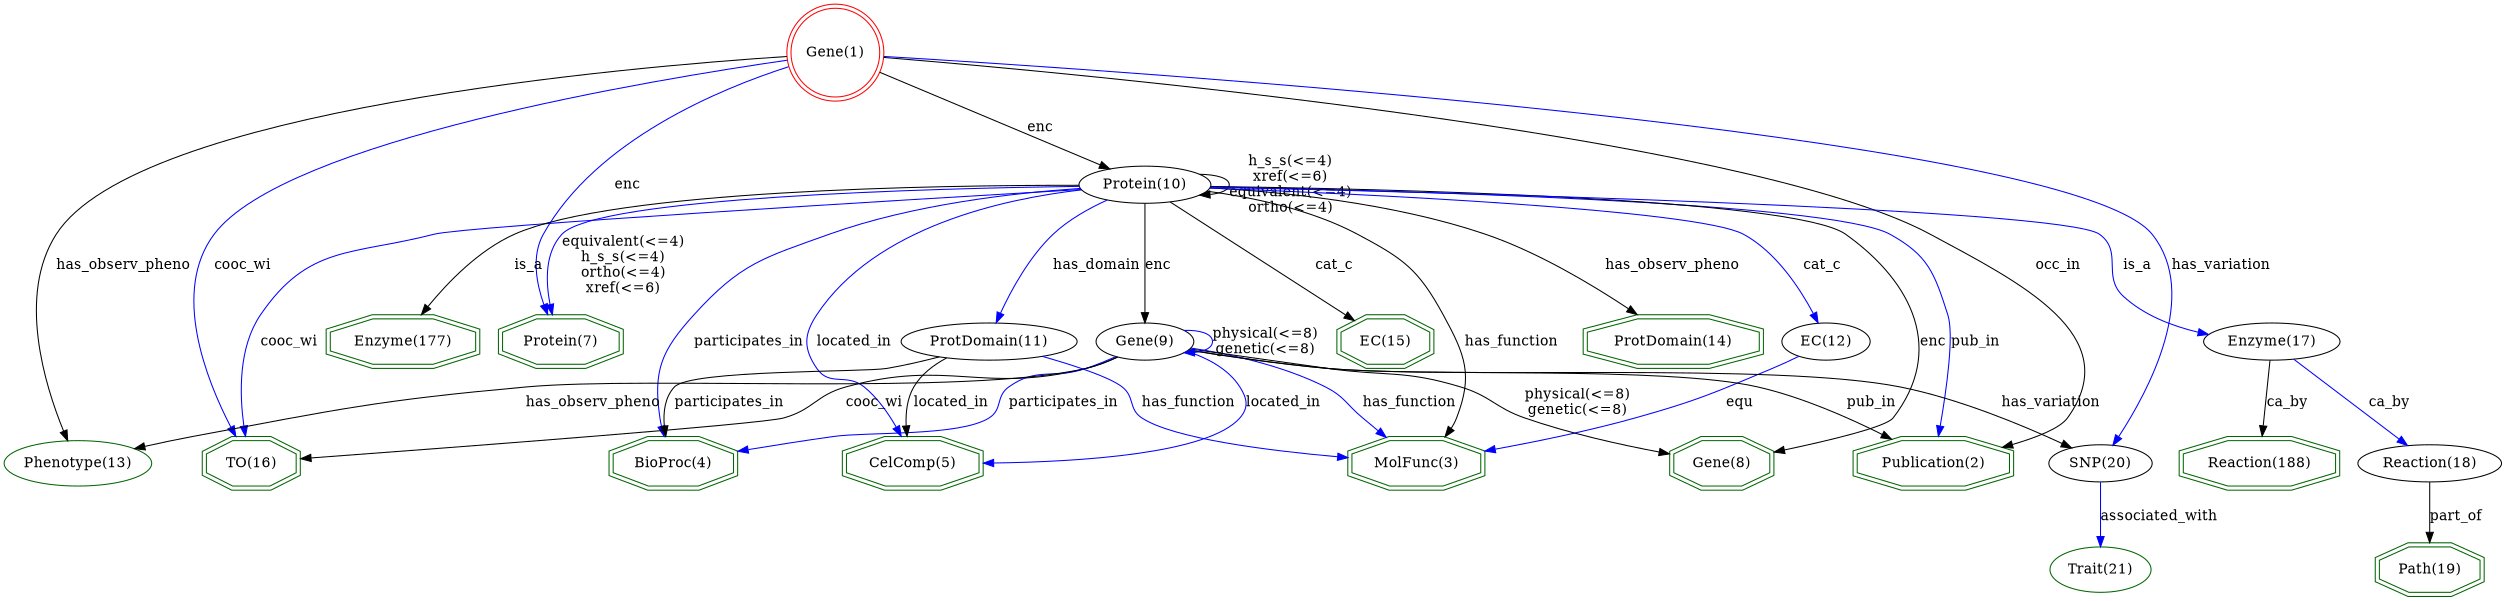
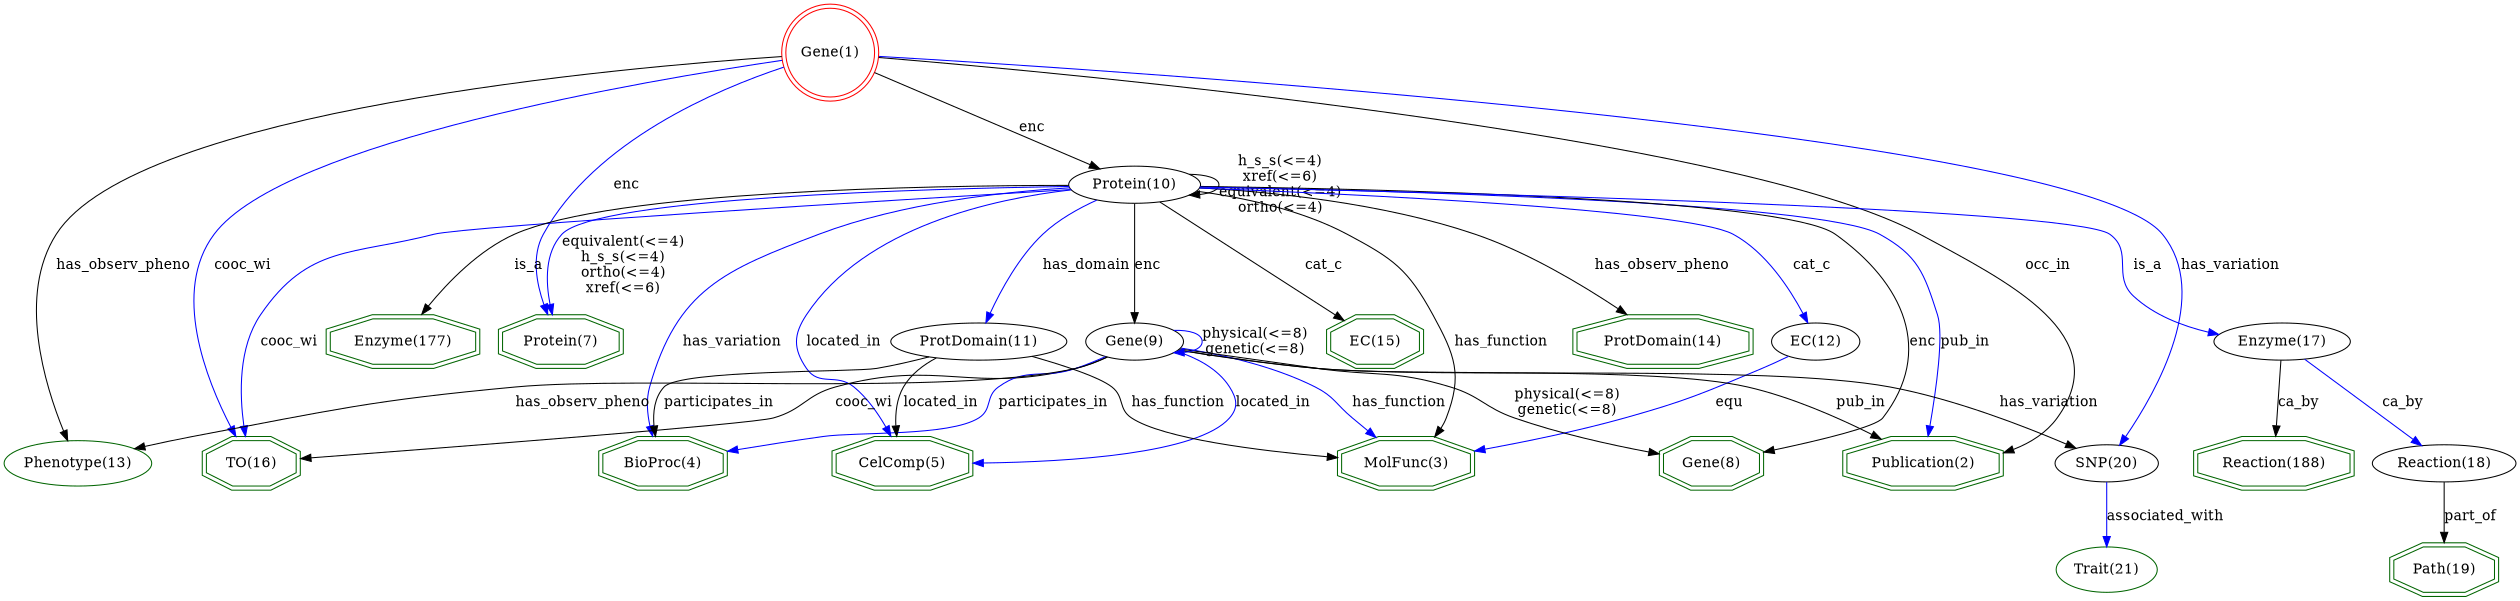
edge "Protein(10)" -> "BioProc(4)": label "participates_in" -> "has_variation"
edge "ProtDomain(11)" -> "MolFunc(3)": color blue -> black
